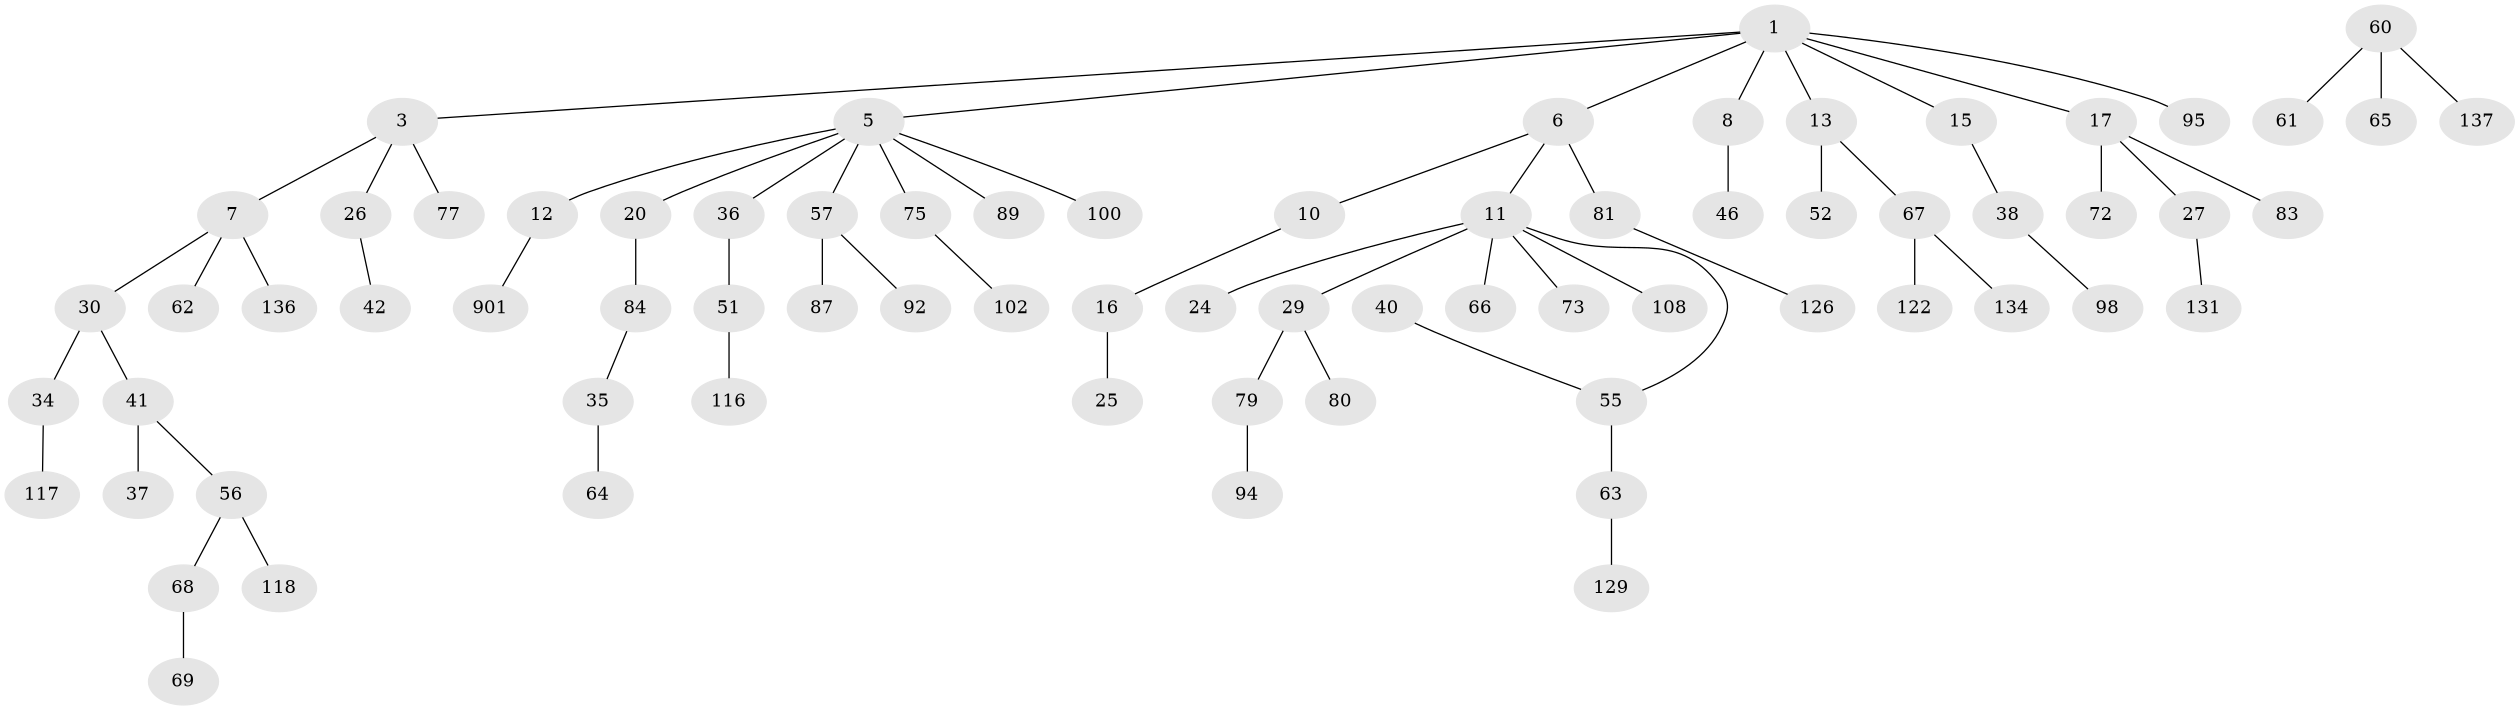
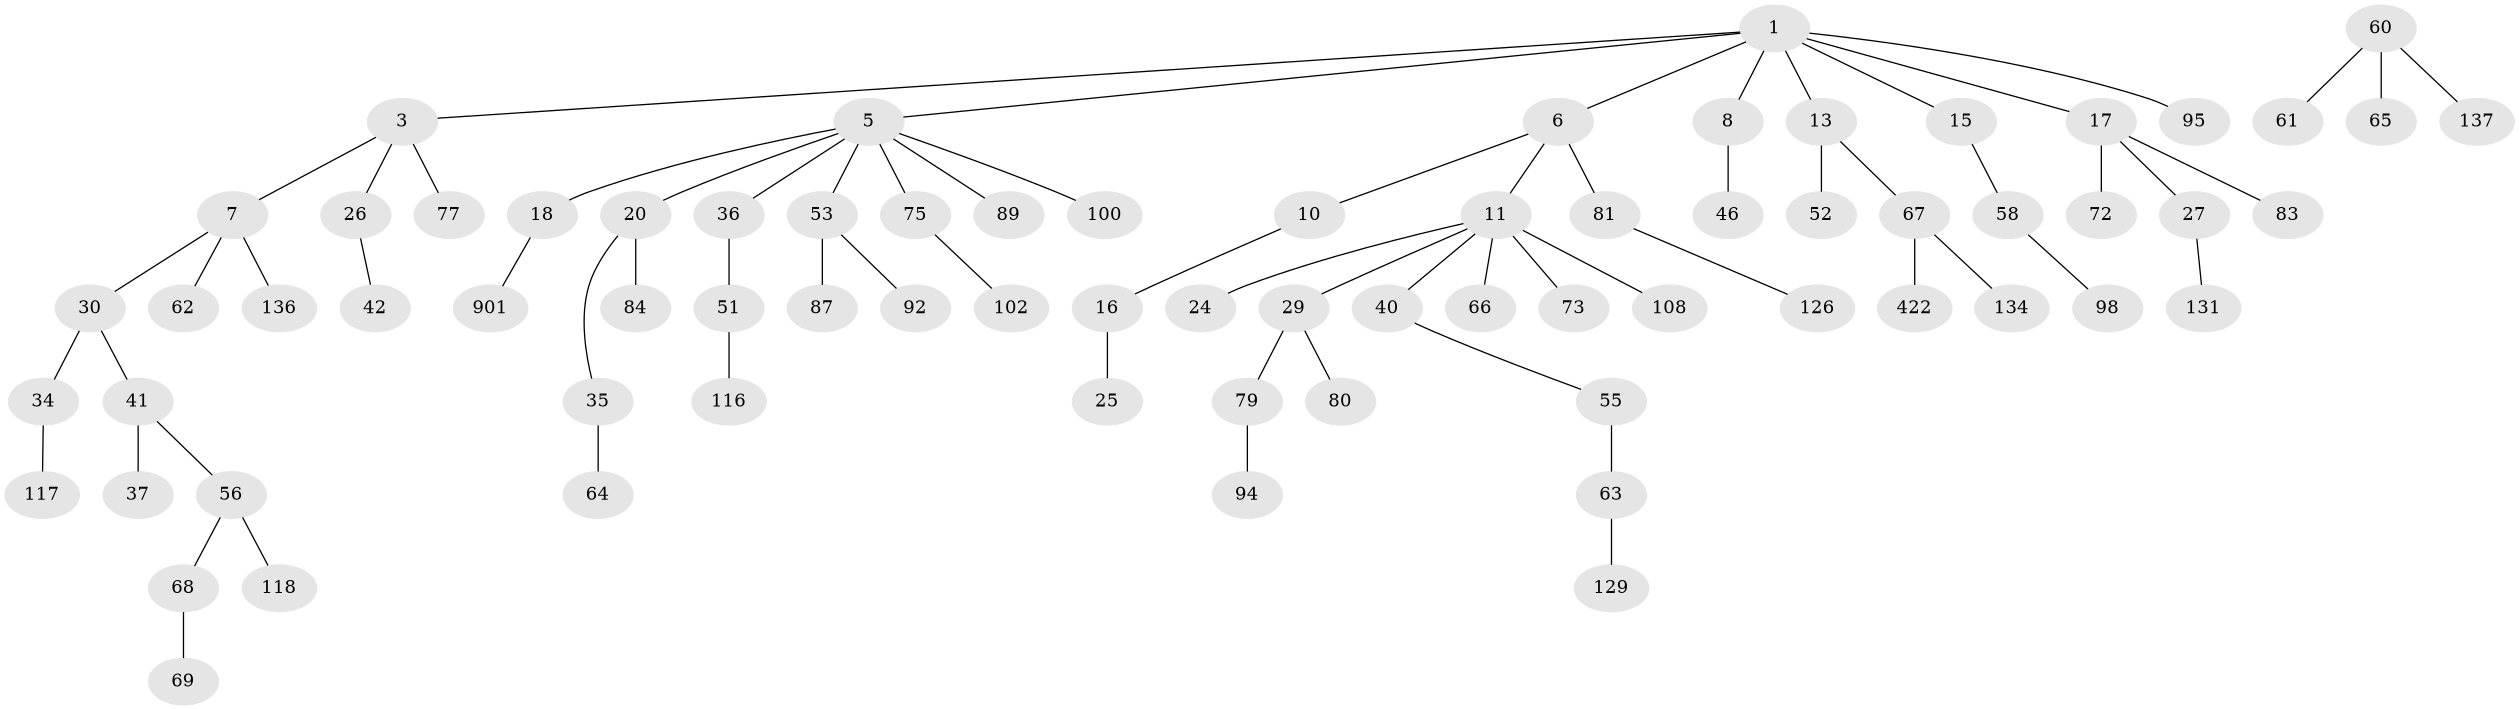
node "12": label "12" -> "18"
node "57": label "57" -> "53"
node "38": label "38" -> "58"
edge "11" -- "55": now "11" -- "40"
node "122": label "122" -> "422"
edge "84" -- "35": now "20" -- "35"
